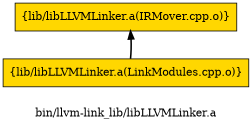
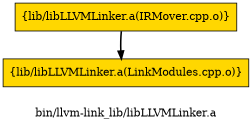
edge "{lib/libLLVMLinker.a(LinkModules.cpp.o)}" -> "{lib/libLLVMLinker.a(IRMover.cpp.o)}": reversed
